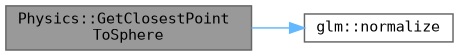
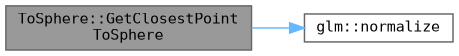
node "Physics::GetClosestPoint ToSphere": label "Physics::GetClosestPoint ToSphere" -> "ToSphere::GetClosestPoint ToSphere"
